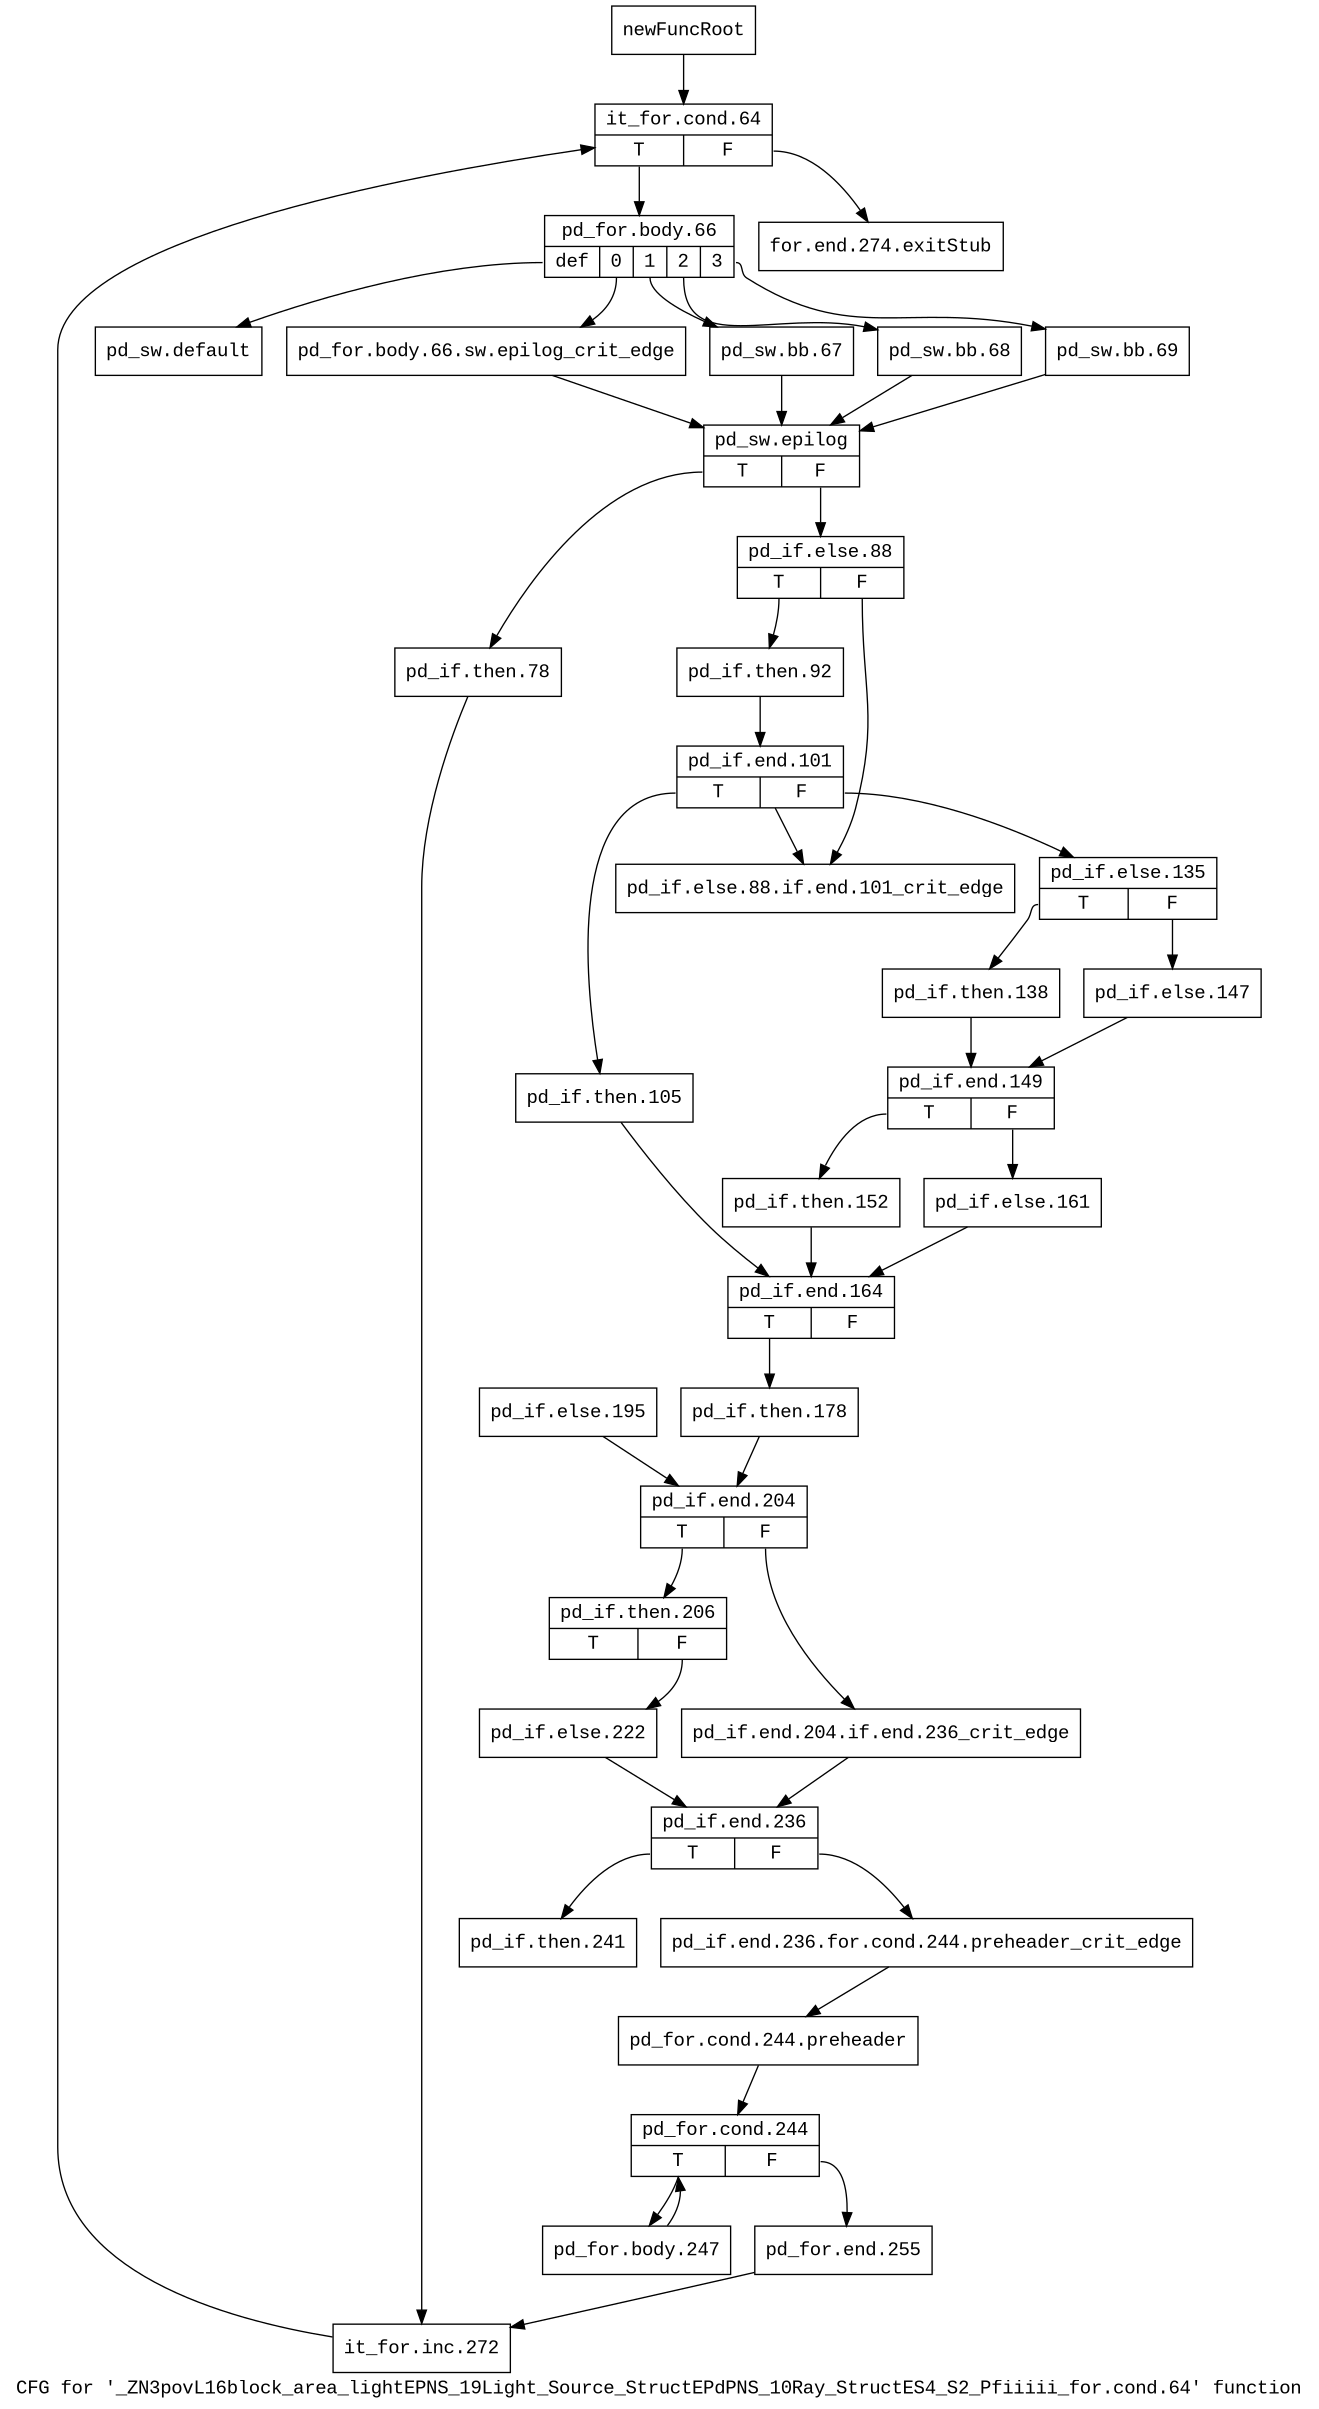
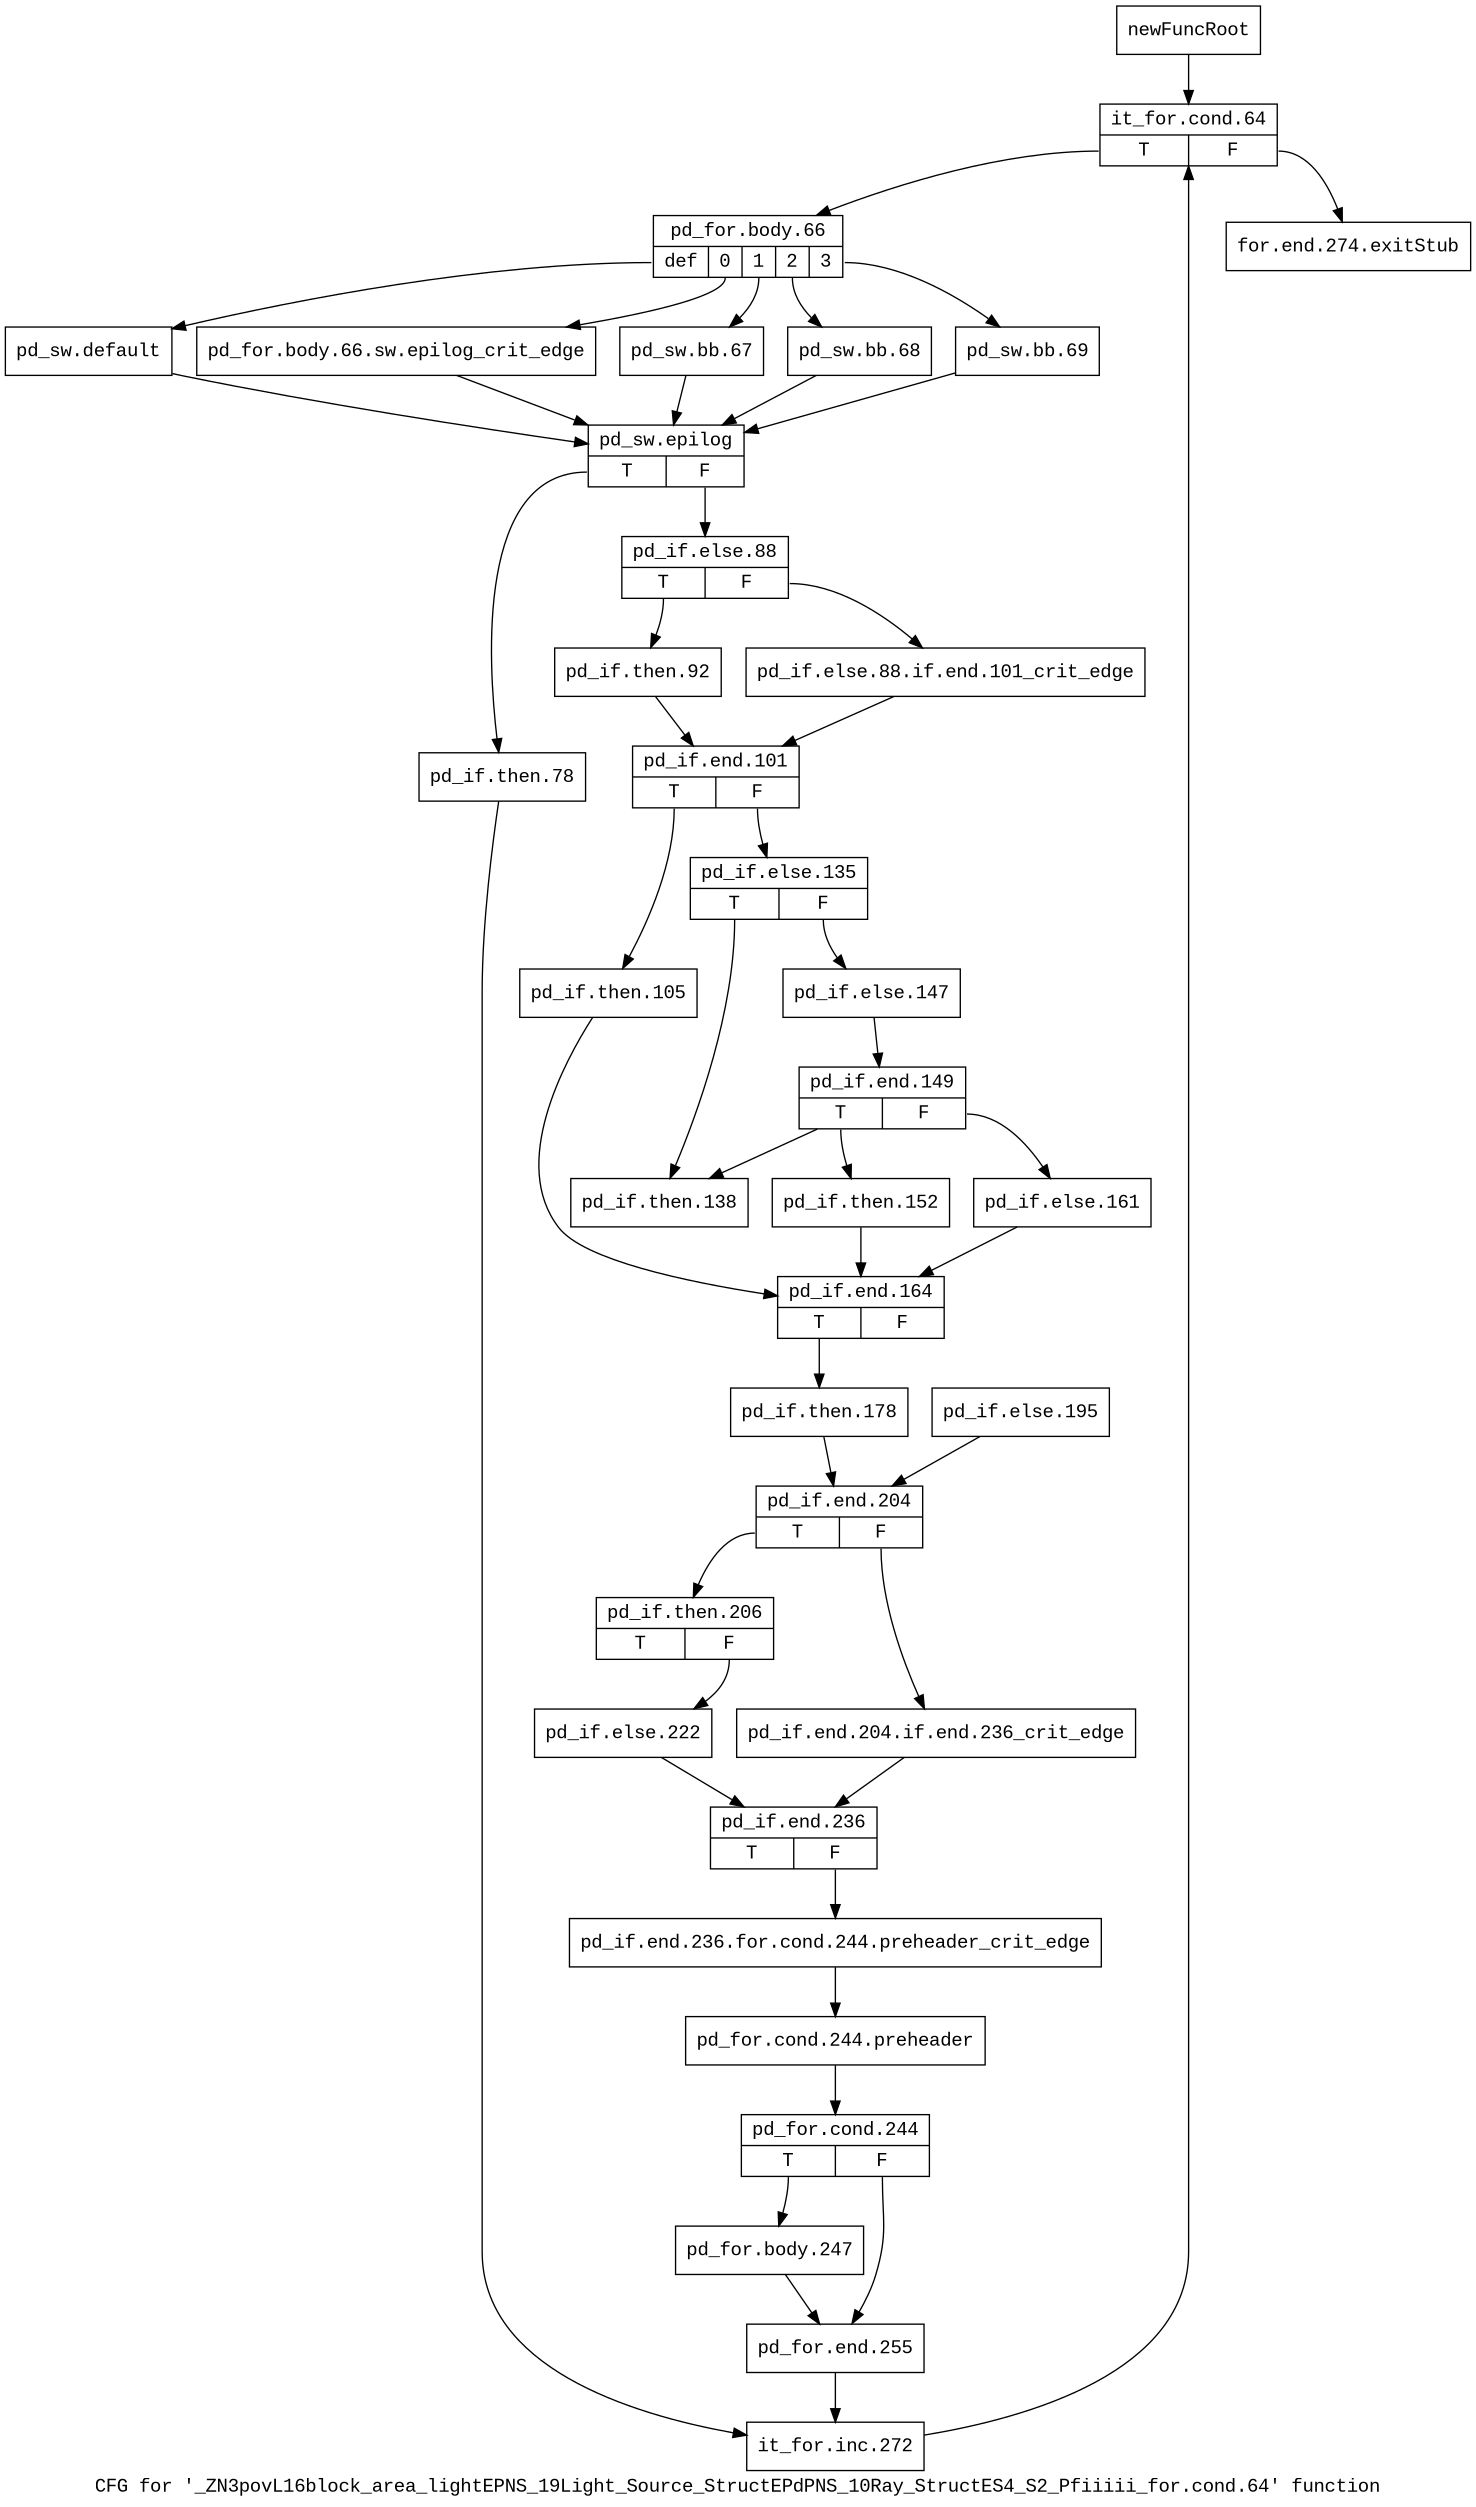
edge "pd_sw.default" -> "pd_sw.epilog": added
edge "pd_if.end.101" -> "pd_if.else.88.if.end.101_crit_edge": reversed
edge "pd_if.then.138" -> "pd_if.end.149": reversed
node "pd_if.then.241": removed
edge "pd_for.body.247" -> "pd_for.cond.244": now "pd_for.body.247" -> "pd_for.end.255"
